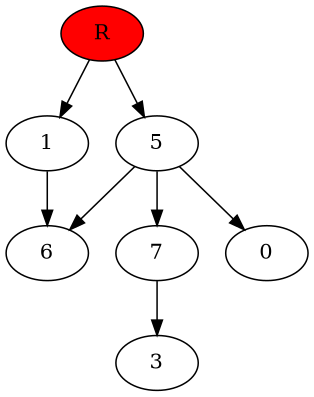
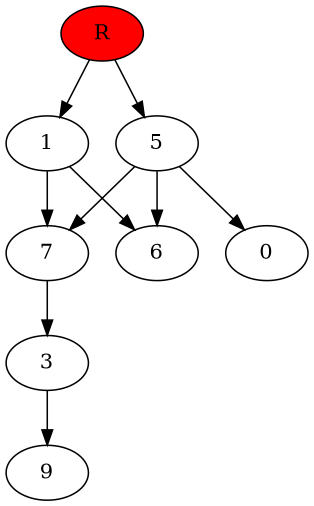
edge "1" -> "7": added
node "9": added
